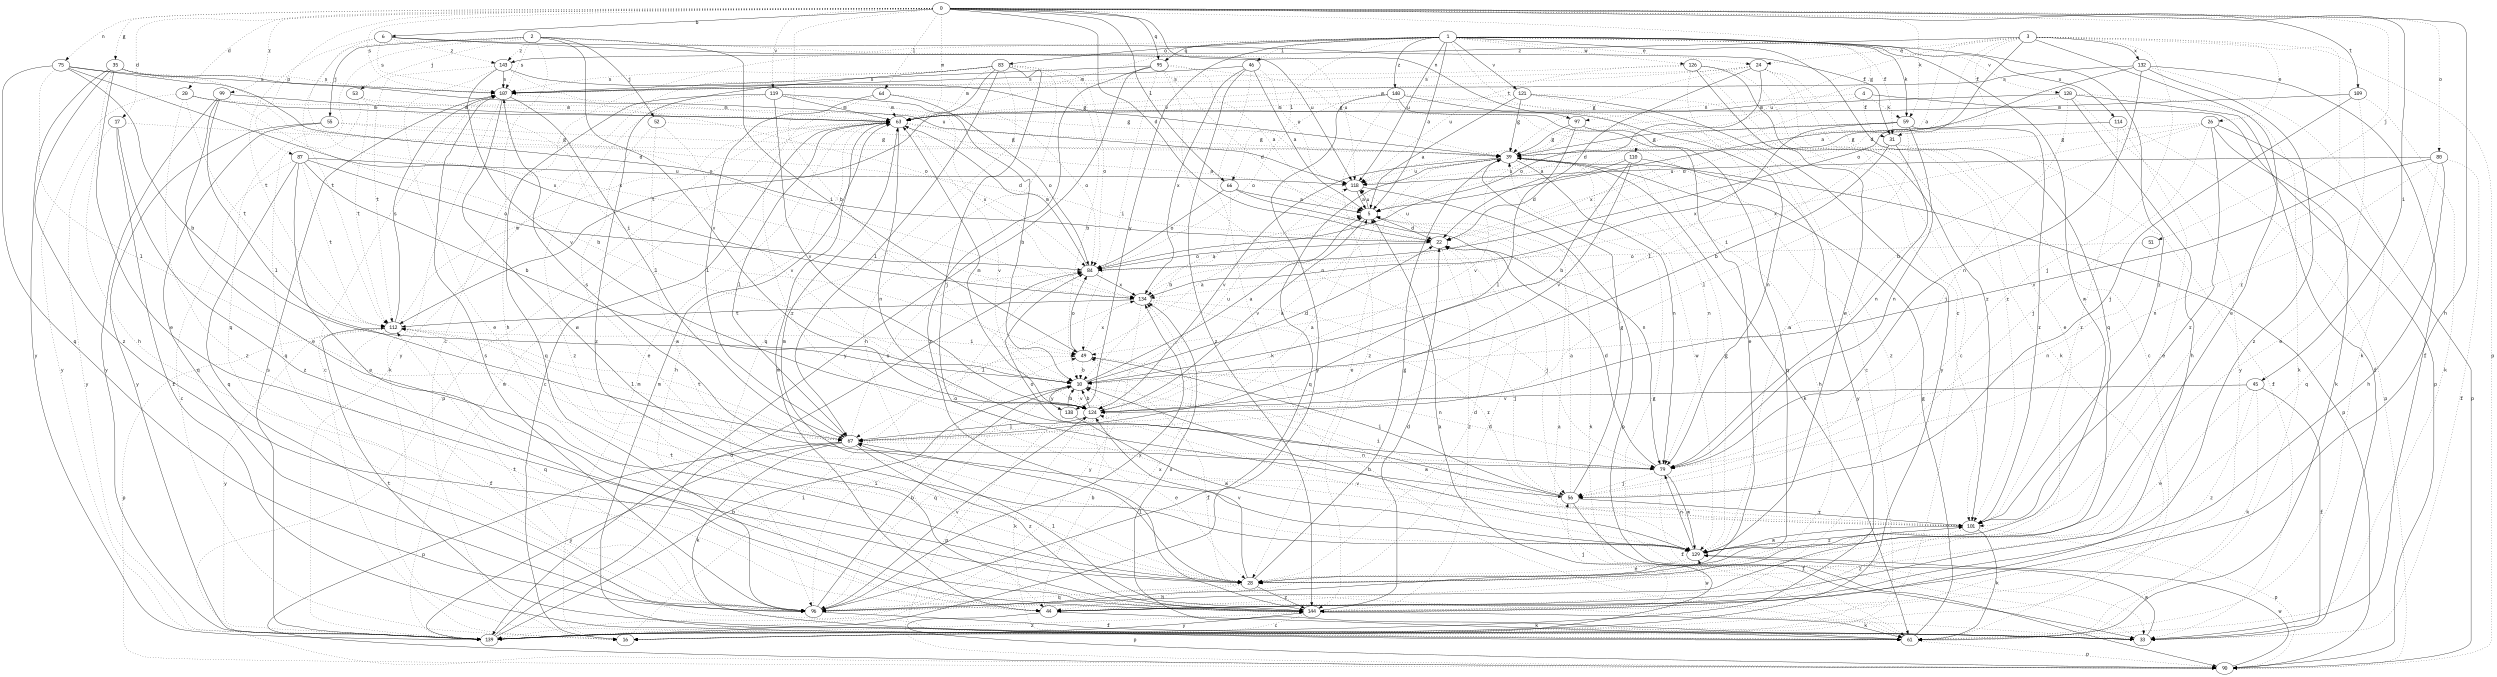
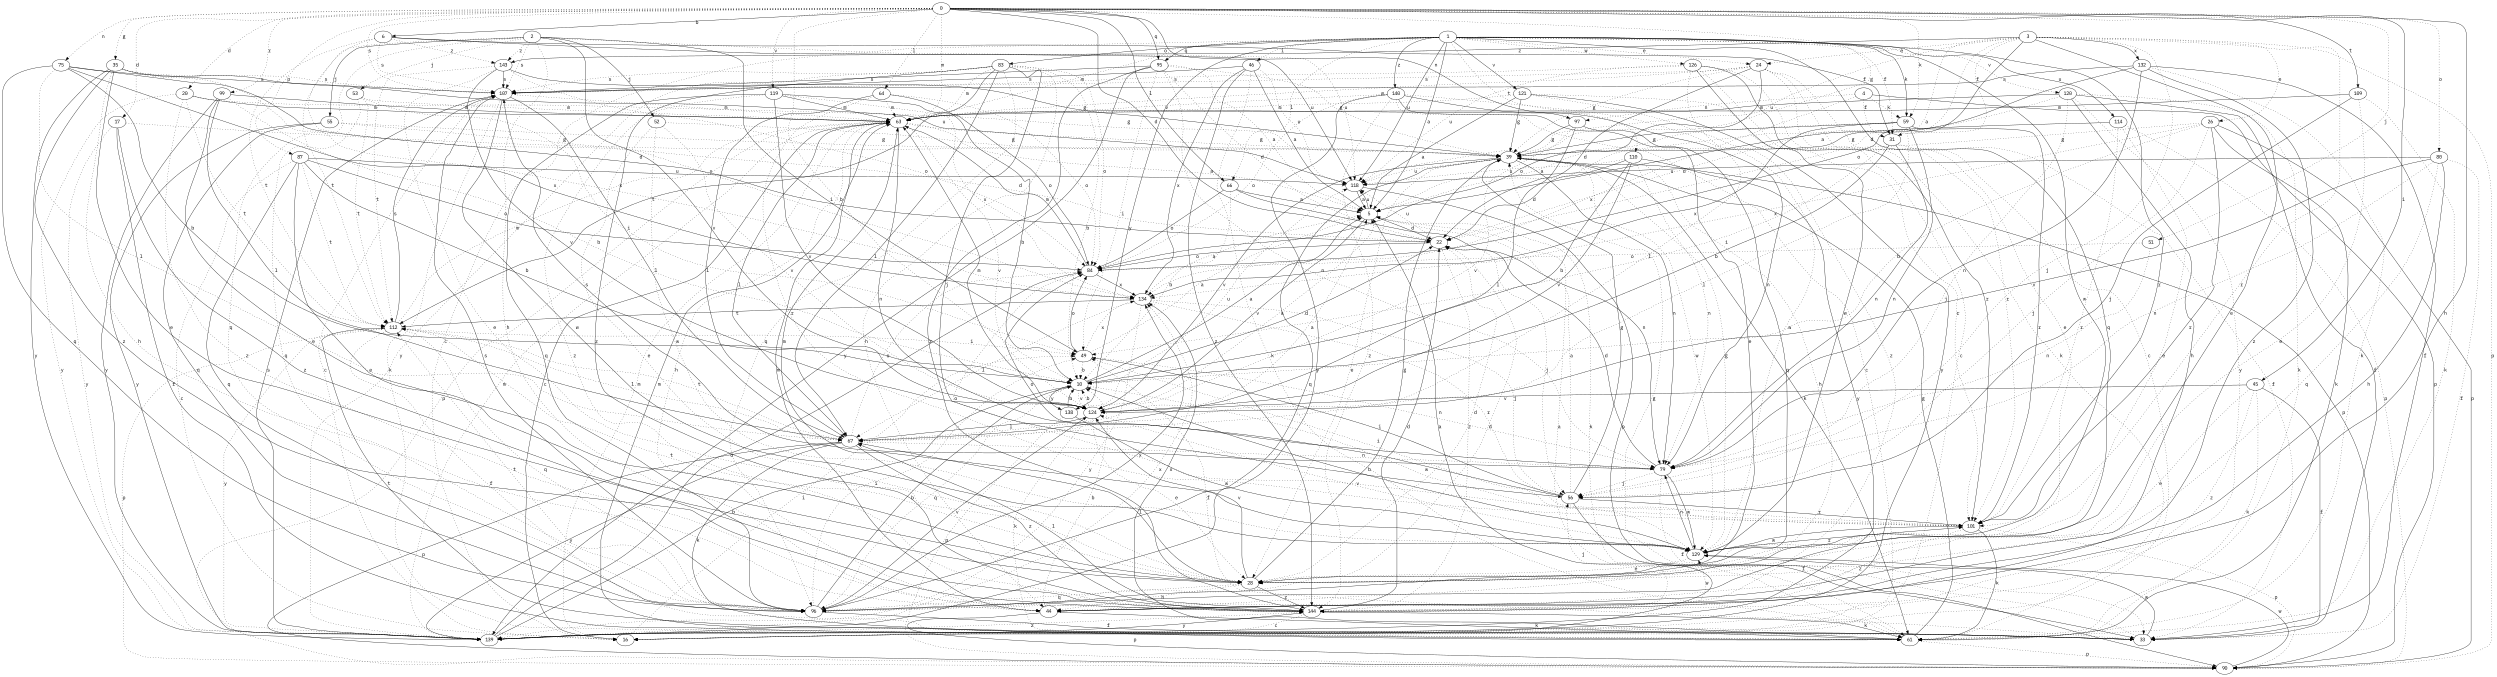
edge "124" -> "10": style solid -> dotted
